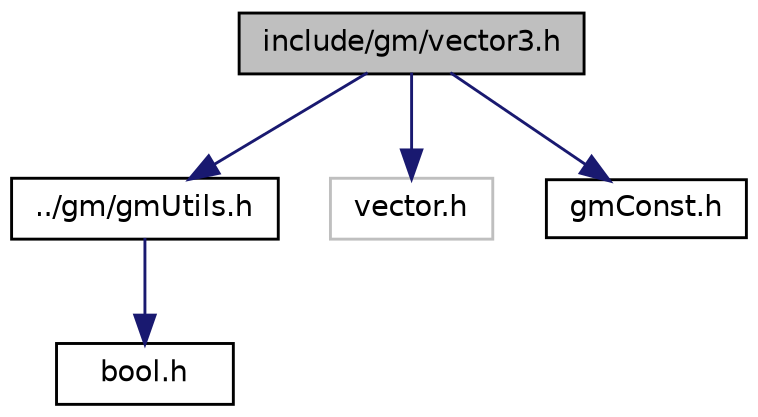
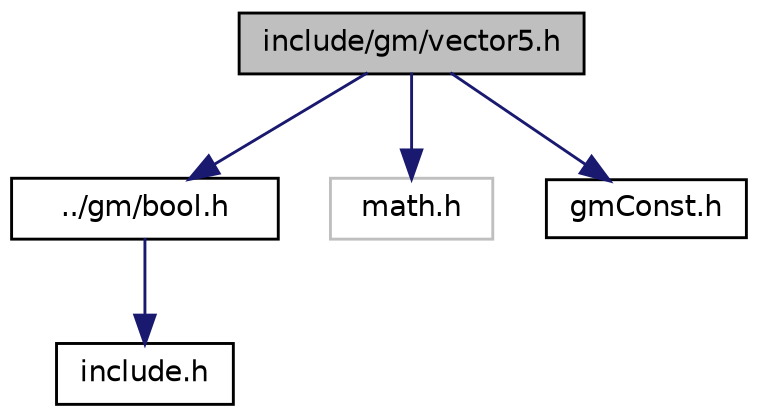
node "include/gm/vector3.h": label "include/gm/vector3.h" -> "include/gm/vector5.h"
node "../gm/gmUtils.h": label "../gm/gmUtils.h" -> "../gm/bool.h"
node "vector.h": label "vector.h" -> "math.h"
node "bool.h": label "bool.h" -> "include.h"
